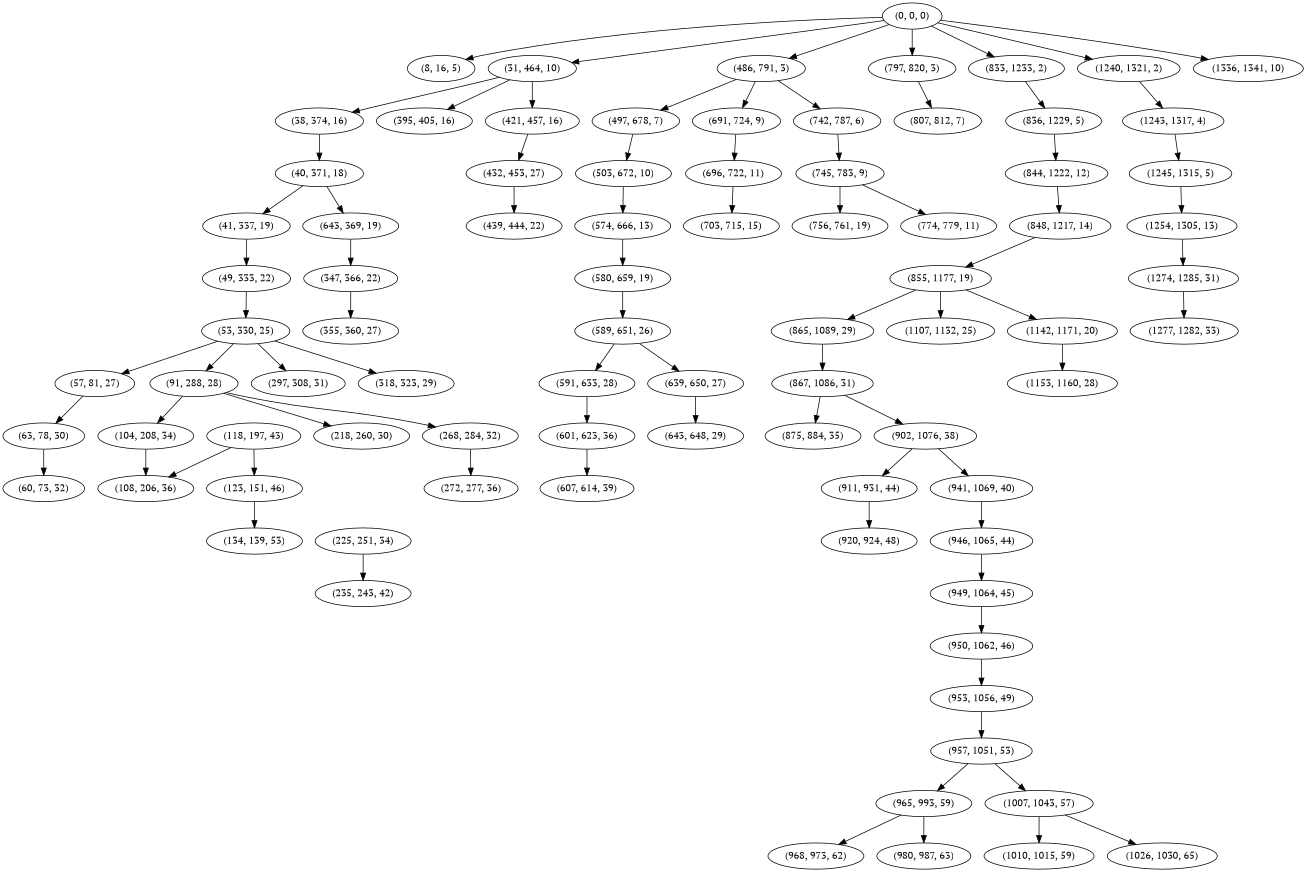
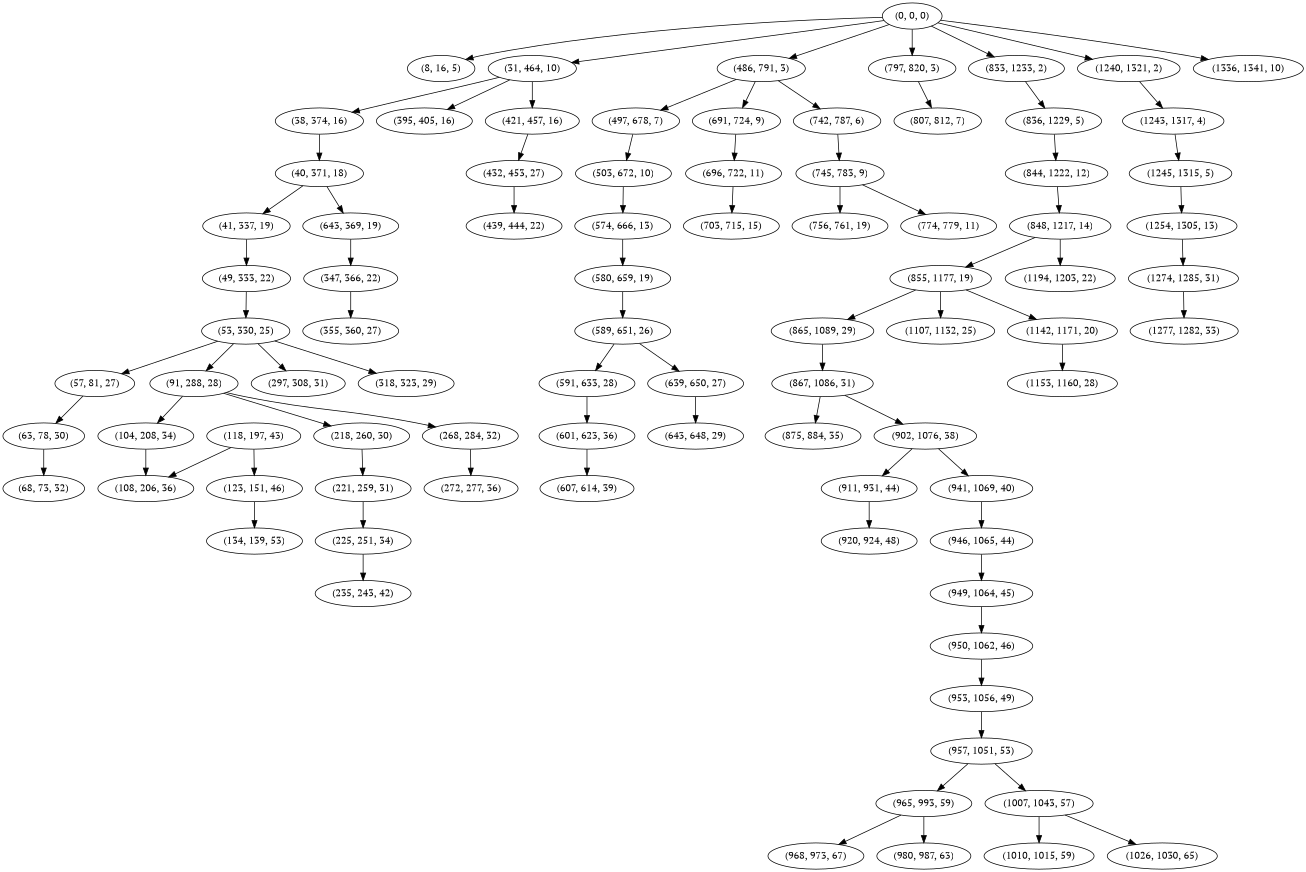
node "(1194, 1203, 22)": added
node "(60, 73, 32)": label "(60, 73, 32)" -> "(68, 73, 32)"
node "(221, 259, 31)": added
node "(968, 973, 62)": label "(968, 973, 62)" -> "(968, 973, 67)"
